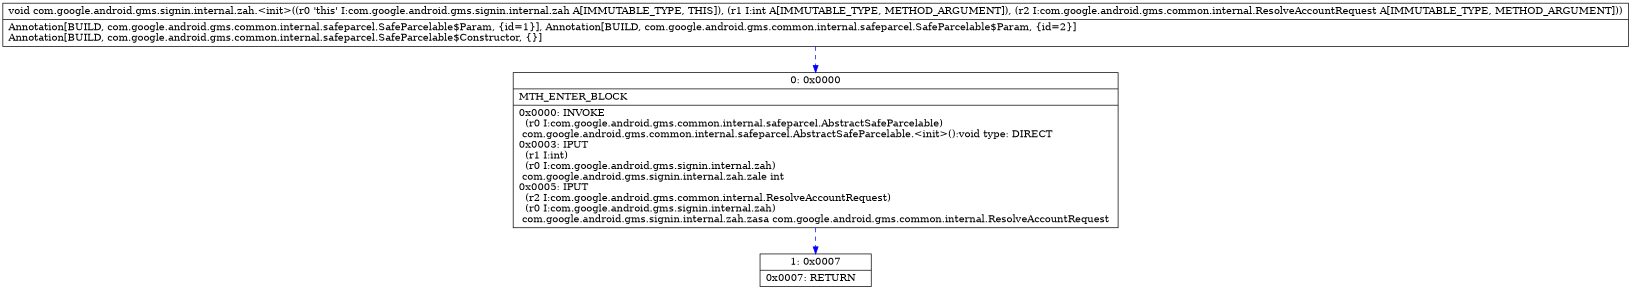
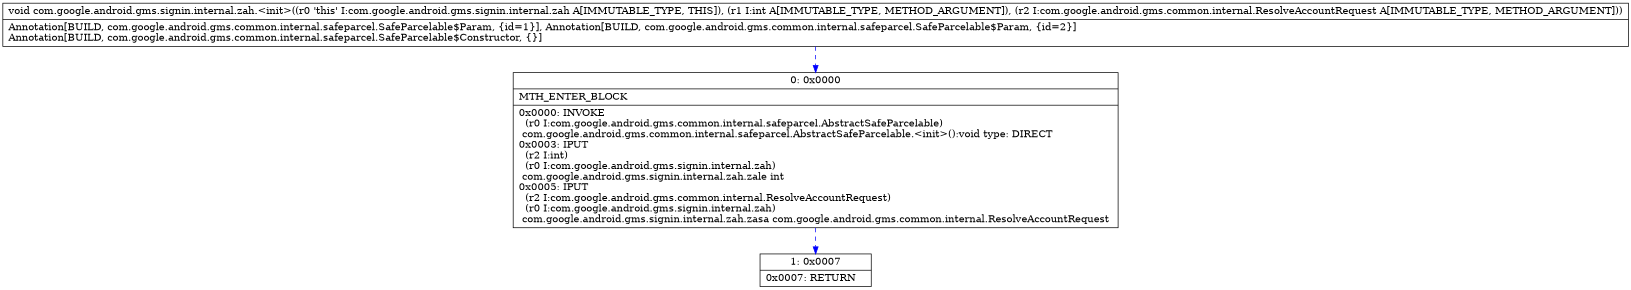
node "0: 0x0000": text "(r1 I:int)" -> "(r2 I:int)"
